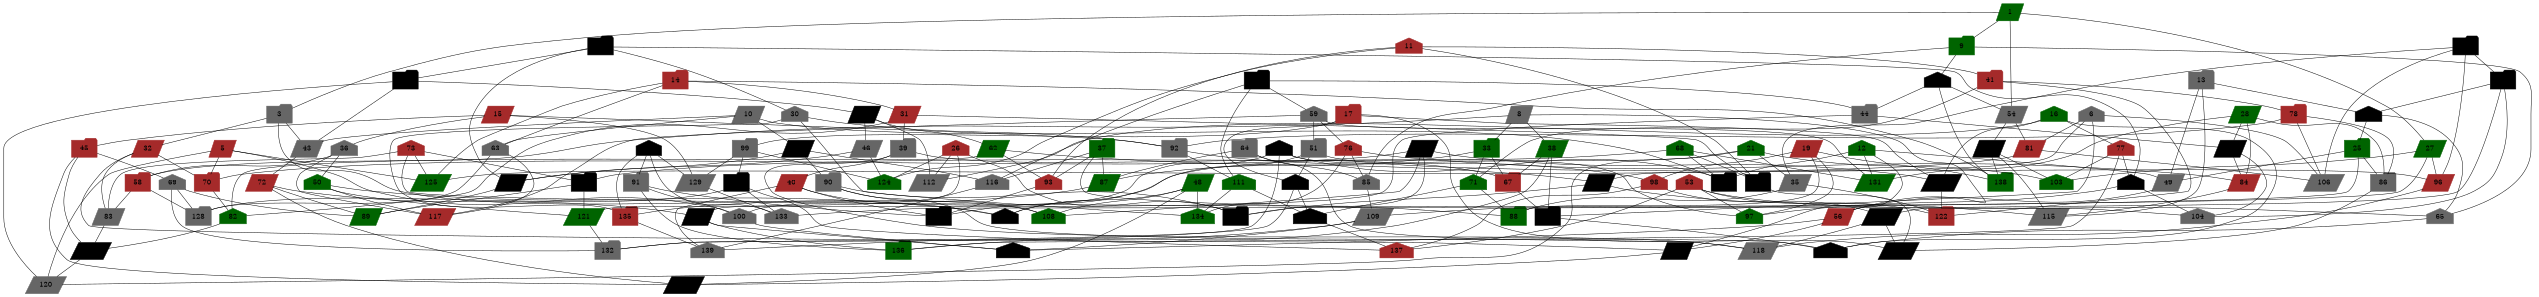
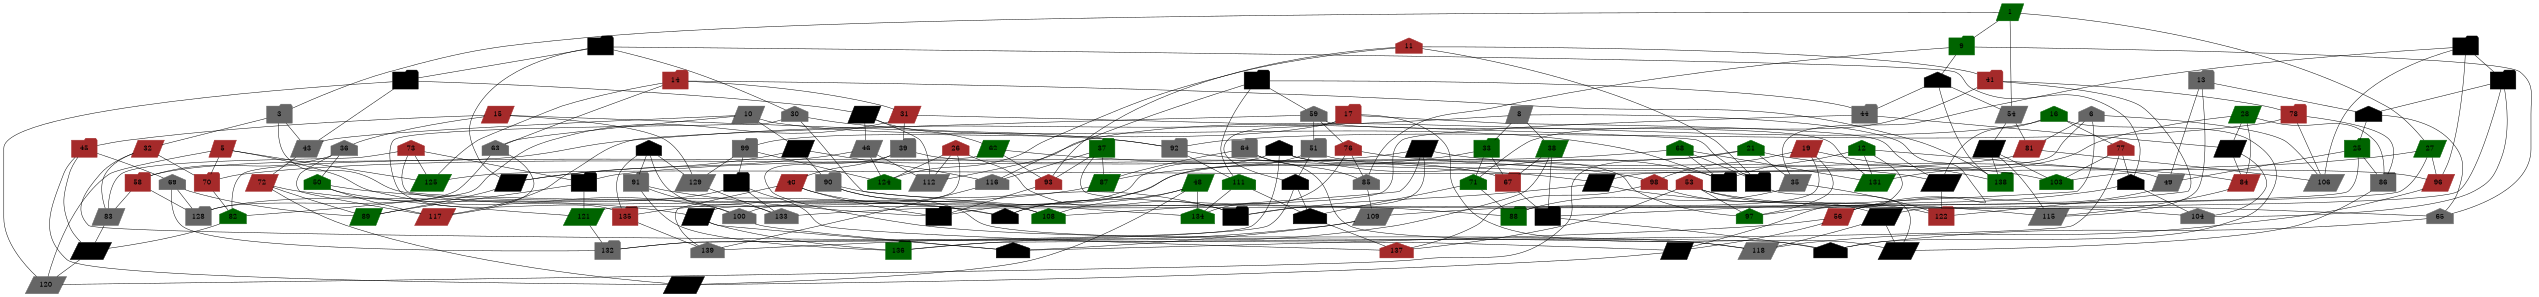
edge "46" -- "112": added
